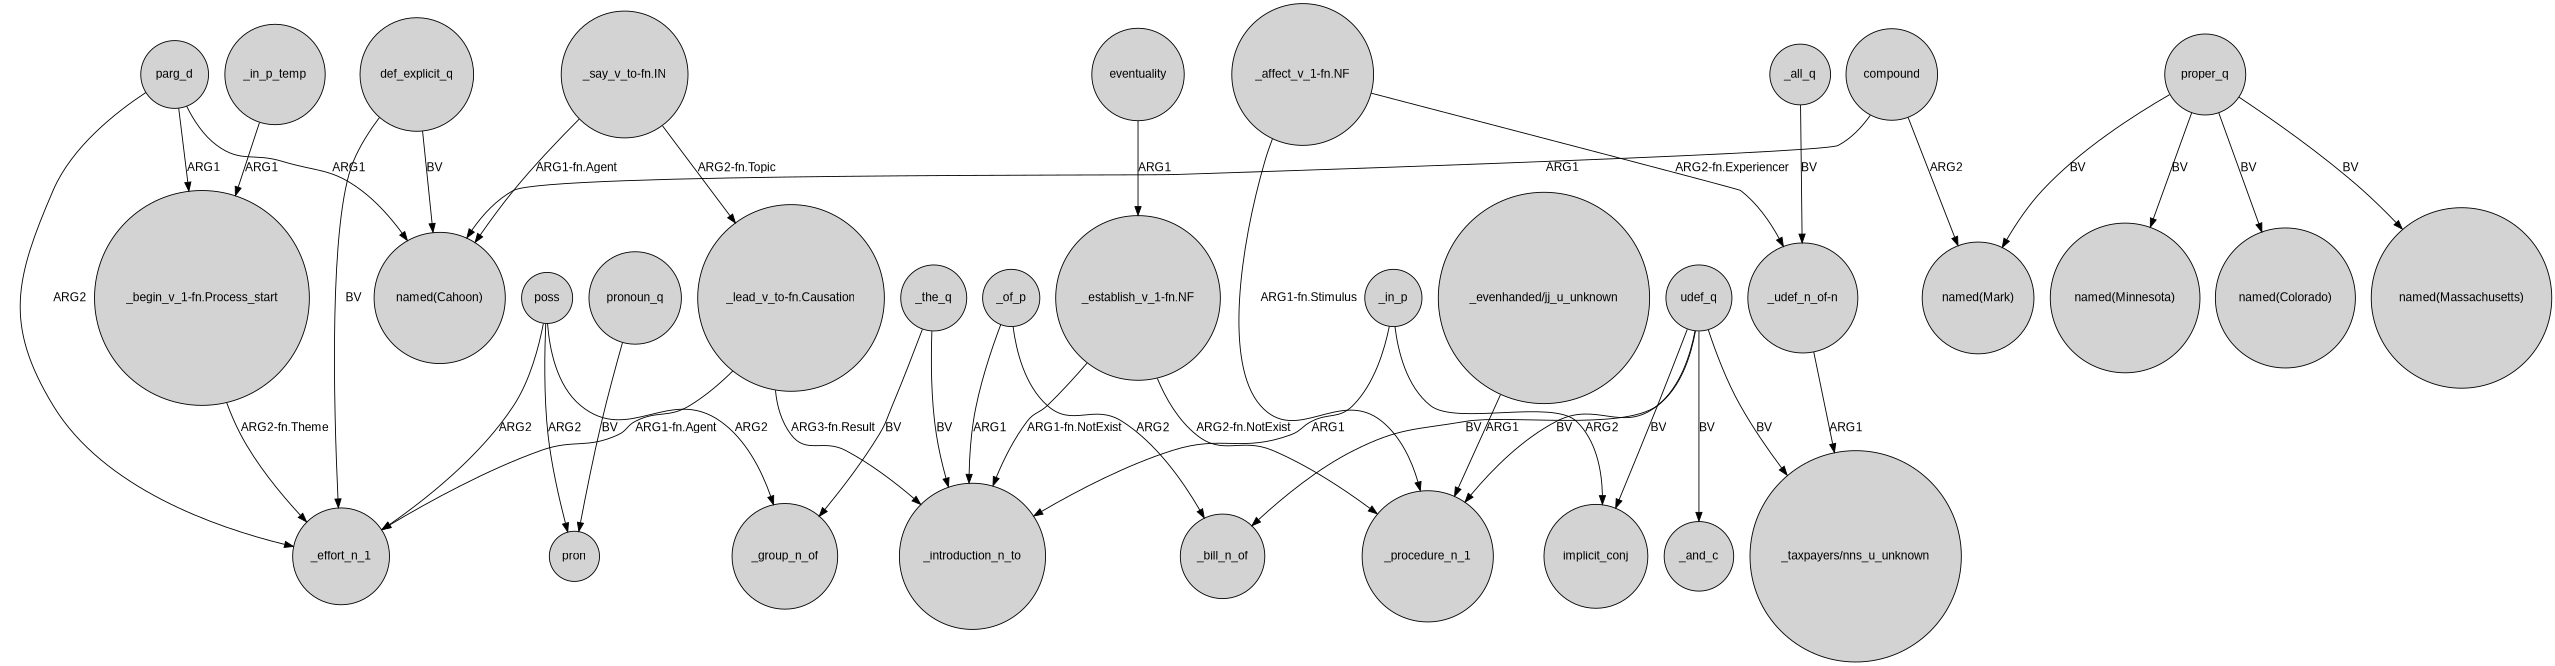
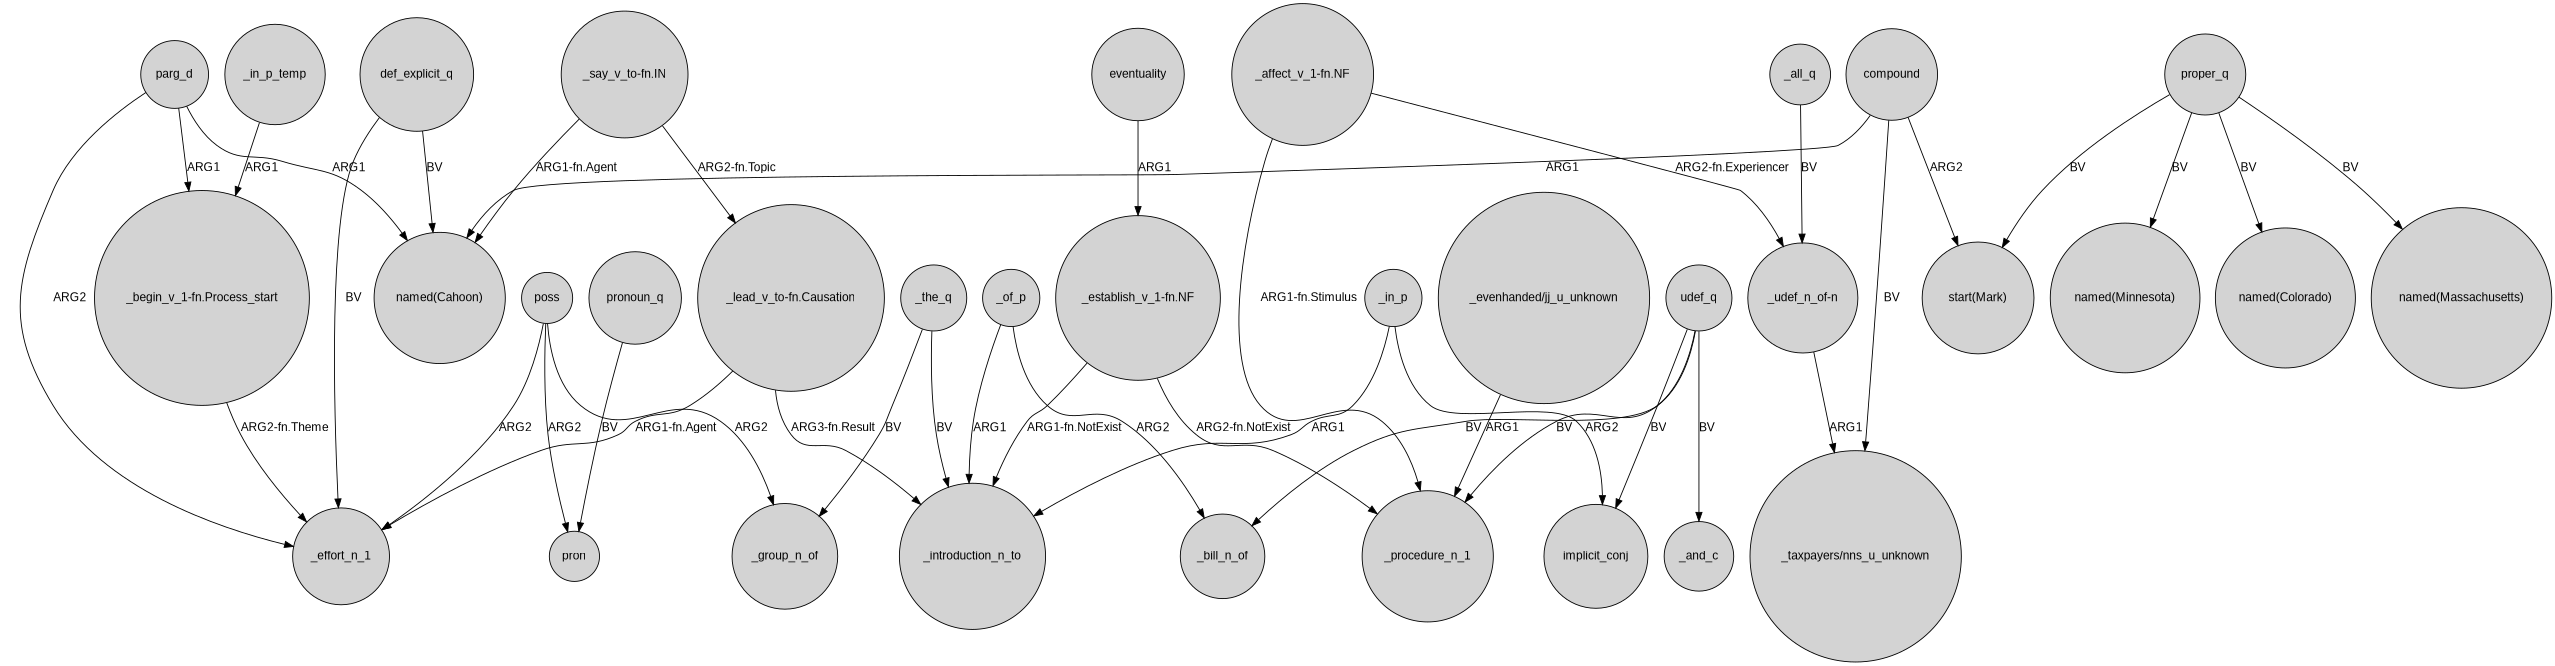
node "named(Mark)": label "named(Mark)" -> "start(Mark)"
edge "udef_q" -> "_taxpayers/nns_u_unknown": now "compound" -> "_taxpayers/nns_u_unknown"
